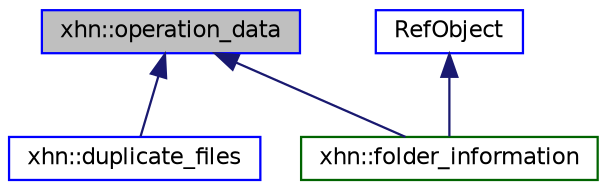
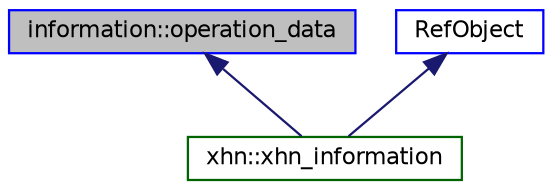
node "xhn::operation_data": label "xhn::operation_data" -> "information::operation_data"
node "xhn::duplicate_files": removed
node "xhn::folder_information": label "xhn::folder_information" -> "xhn::xhn_information"
